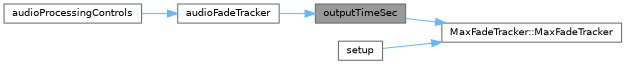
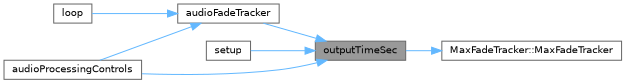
node "loop": added
edge "setup" -> "MaxFadeTracker::MaxFadeTracker": now "setup" -> "outputTimeSec"
edge "audioProcessingControls" -> "outputTimeSec": added
